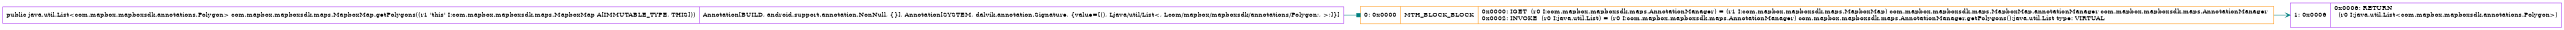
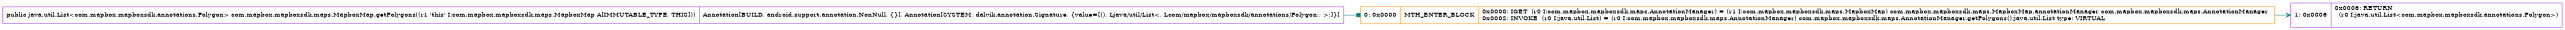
node "0: 0x0000": text "MTH_BLOCK_BLOCK" -> "MTH_ENTER_BLOCK"
